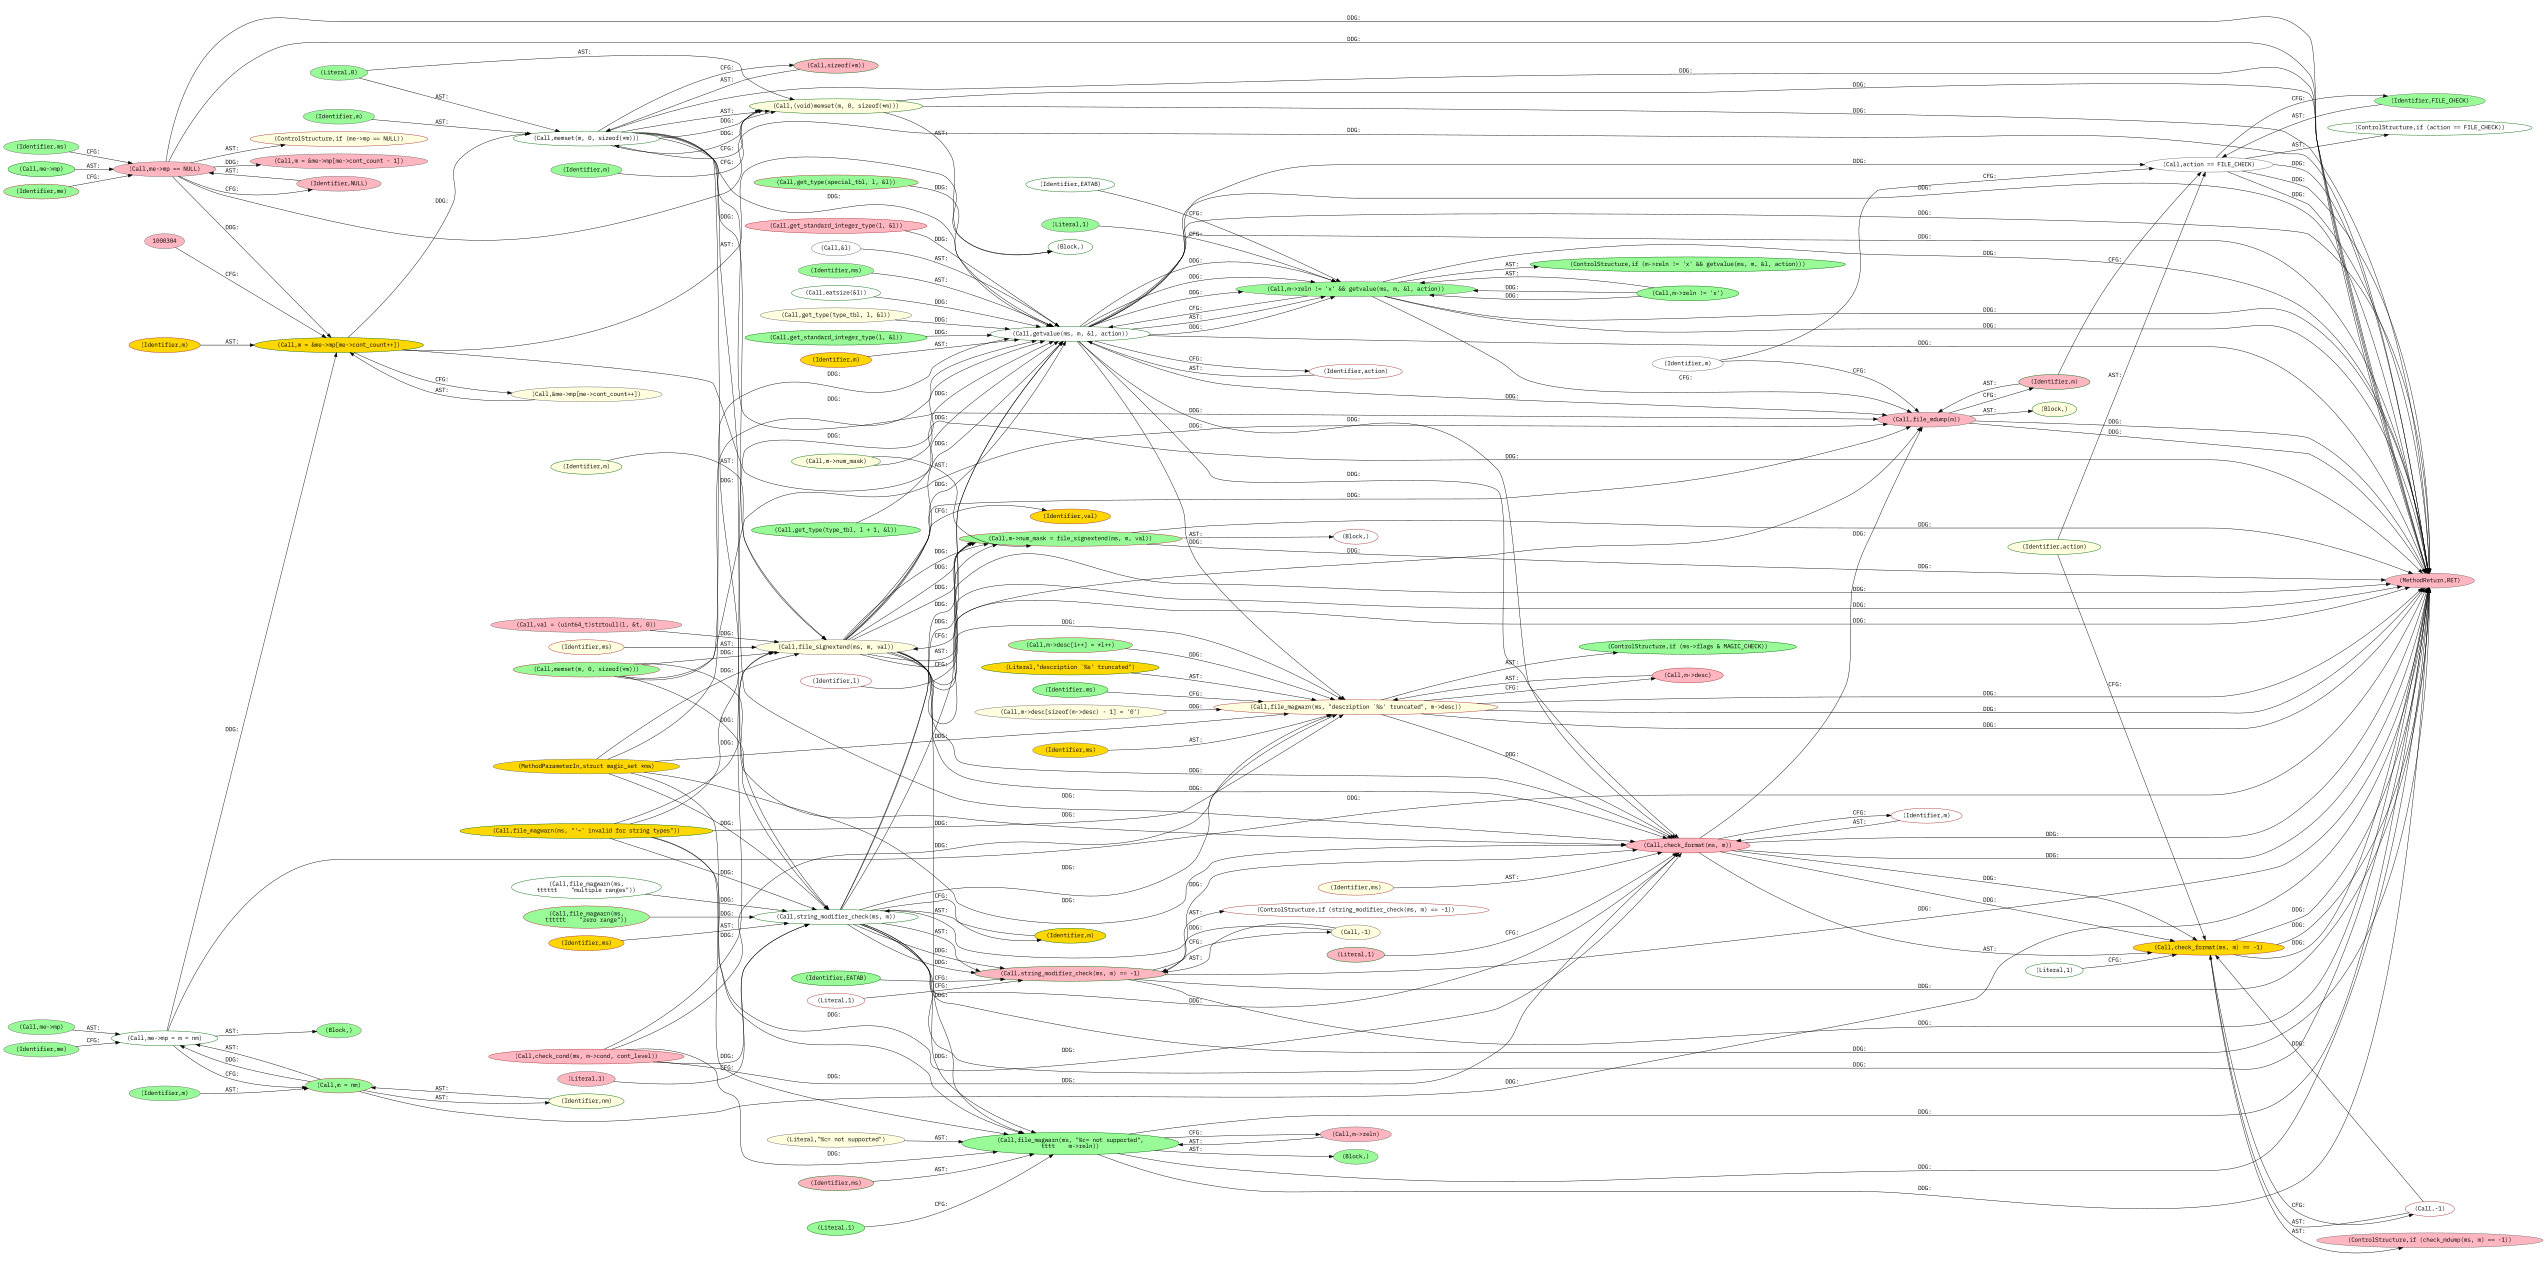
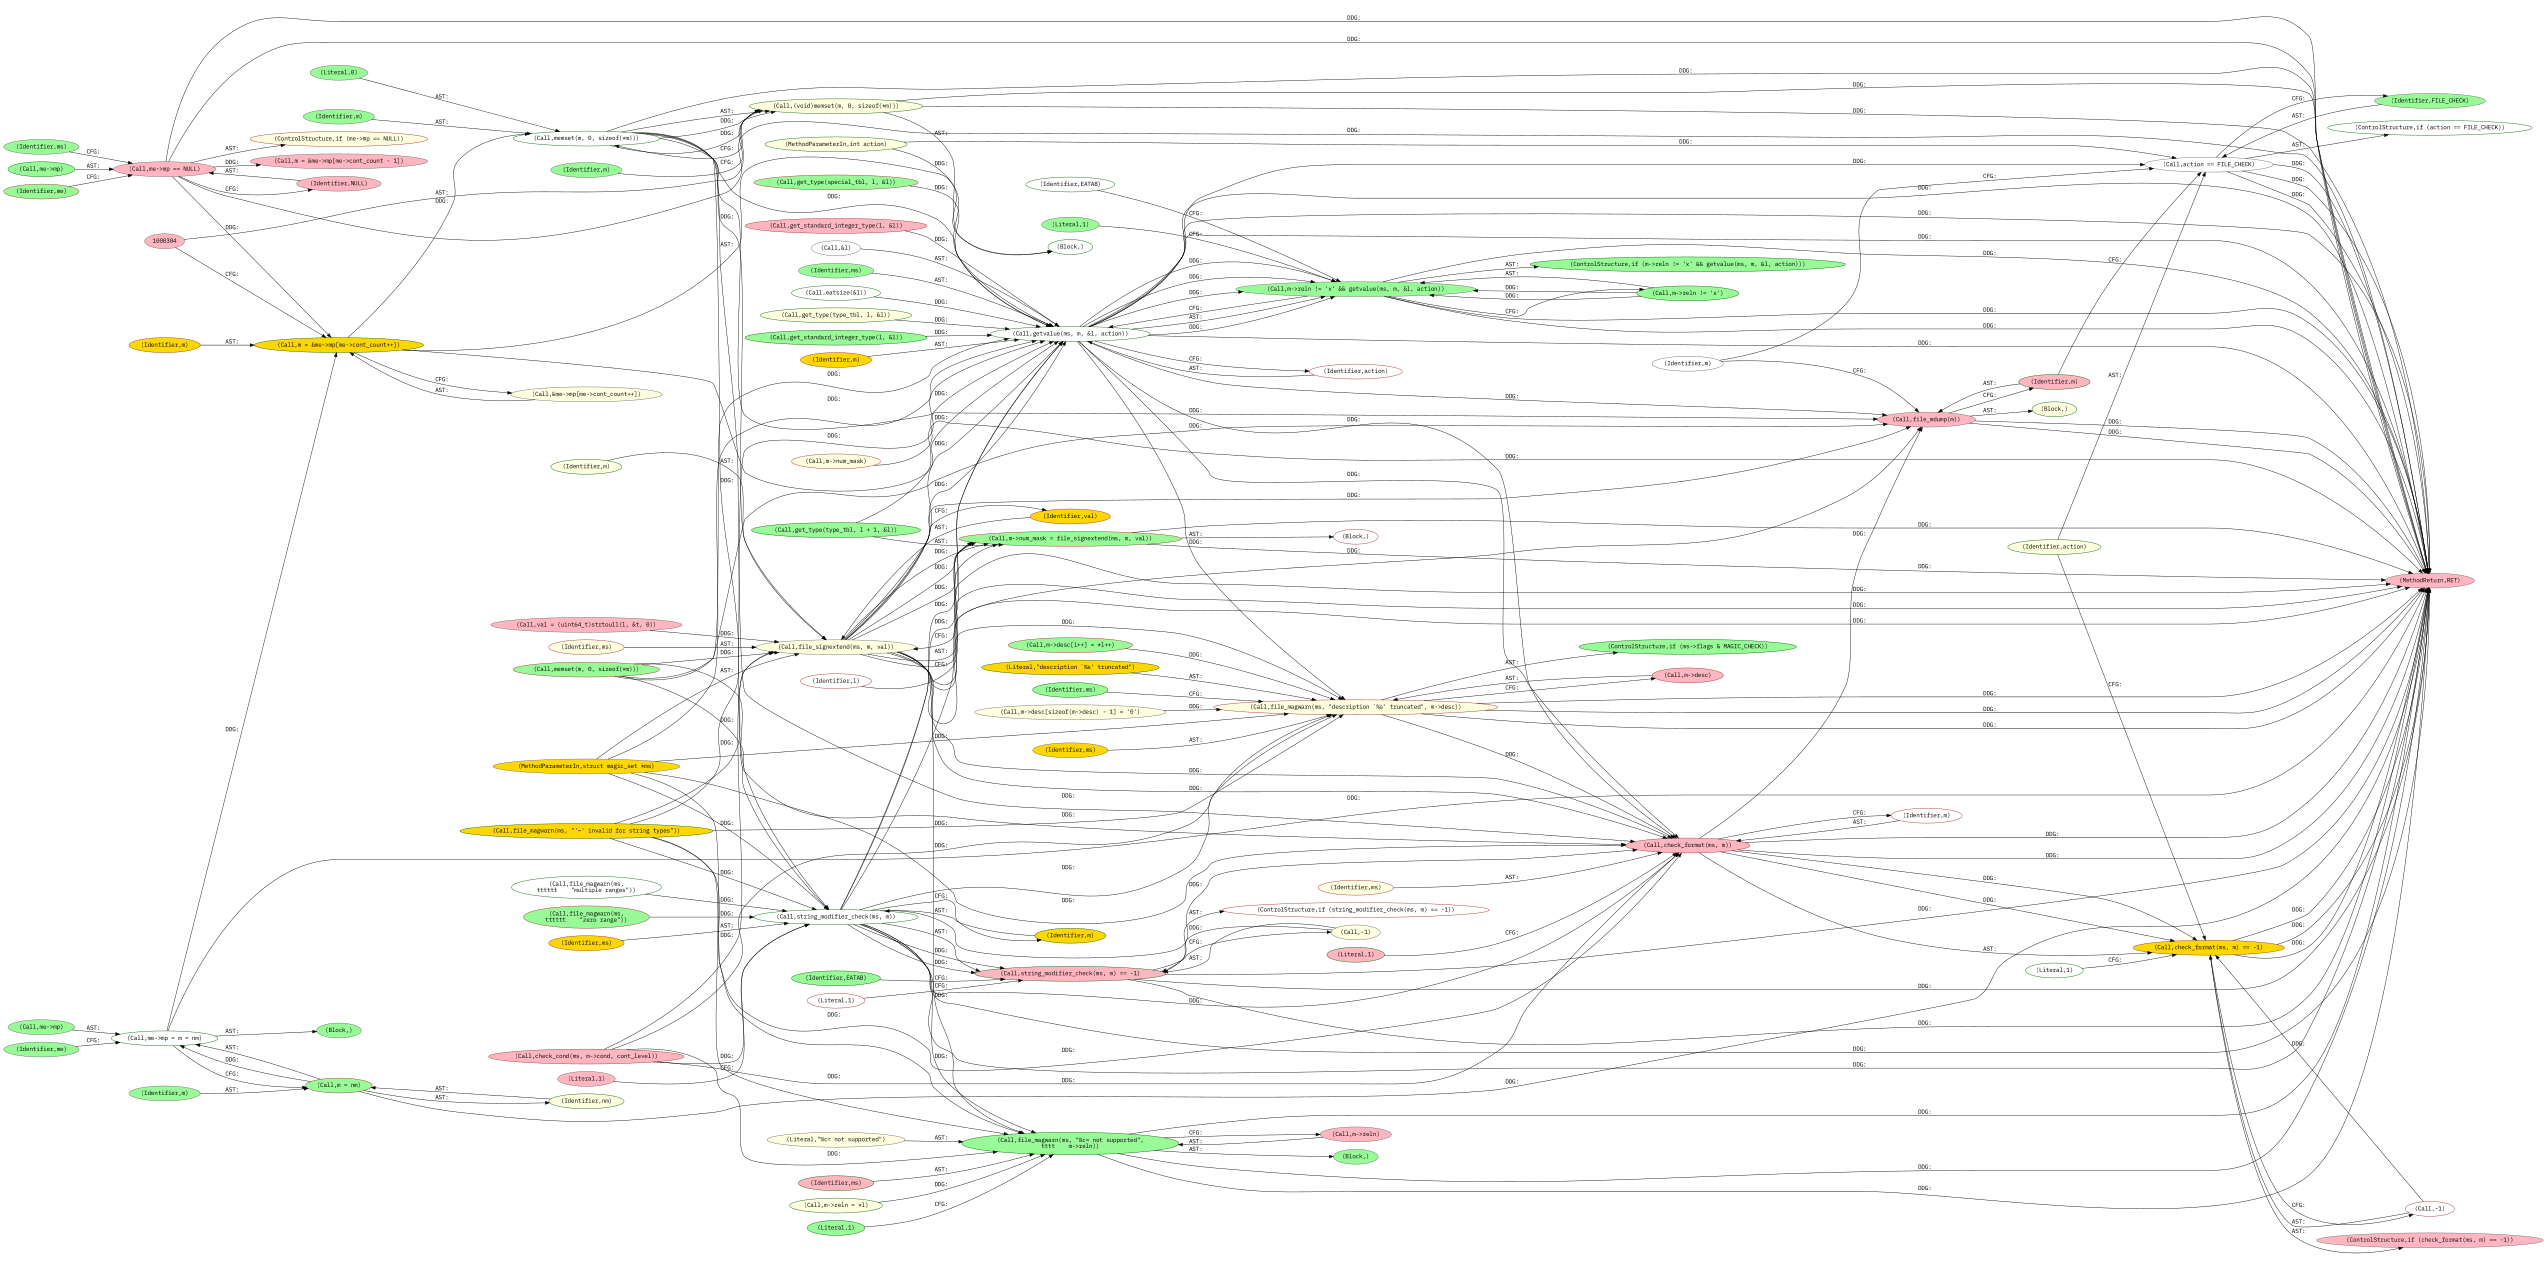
edge "(Literal,0)" -> "(Call,(void)memset(m, 0, sizeof(*m)))": now "1000304" -> "(Call,(void)memset(m, 0, sizeof(*m)))"
node "(Call,sizeof(*m))": removed
node "(MethodParameterIn,int action)": added
node "(Call,get_type(type_tbl, l, &l))": color gray40 -> darkgreen
edge "(Call,m->reln != 'x' && getvalue(ms, m, &l, action))" -> "(Call,file_mdump(m))": now "(Call,m->reln != 'x' && getvalue(ms, m, &l, action))" -> "(Call,m->reln != 'x')"
node "(Call,m->num_mask)": color darkgreen -> brown
edge "(Call,m->num_mask)" -> "(Call,m->num_mask = file_signextend(ms, m, val))": now "(Call,get_type(type_tbl, l + 1, &l))" -> "(Call,m->num_mask = file_signextend(ms, m, val))"
edge "(Identifier,val)" -> "(Call,file_signextend(ms, m, val))": added, label "AST:"
edge "(MethodParameterIn,struct magic_set *ms)" -> "(Call,file_signextend(ms, m, val))": label "DDG: " -> "AST: "
node "(Call,m->reln = *l)": added
node "(ControlStructure,if (check_mdump(ms, m) == -1))": label "(ControlStructure,if (check_mdump(ms, m) == -1))" -> "(ControlStructure,if (check_format(ms, m) == -1))"
